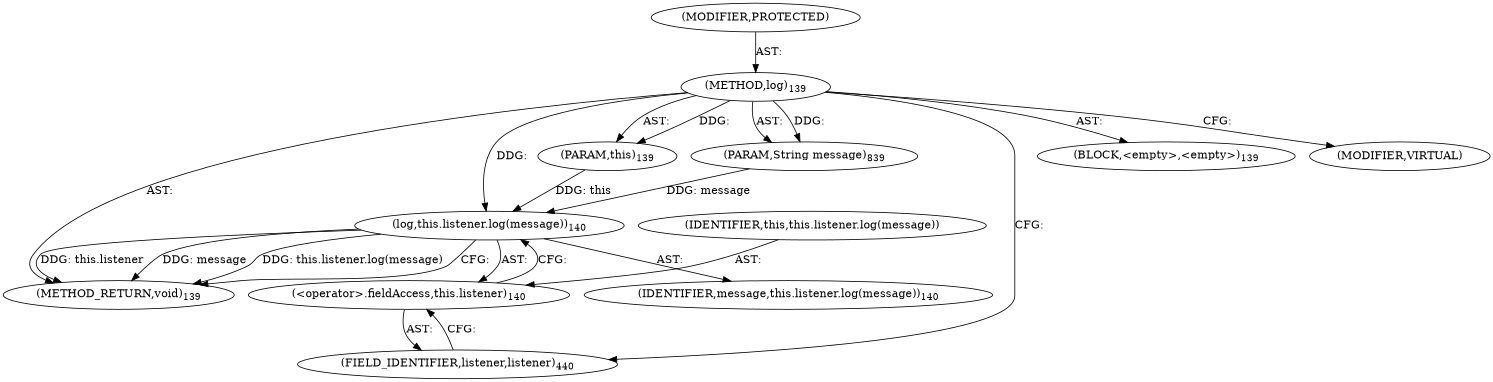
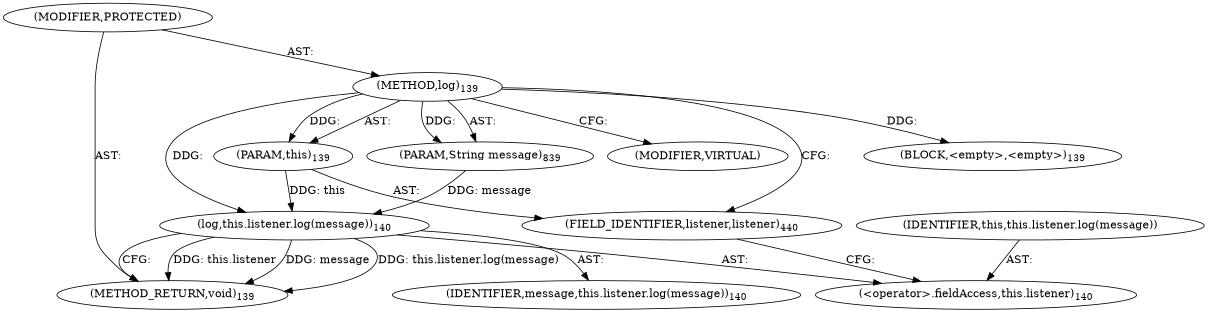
edge "(METHOD,log)" -> "(BLOCK,<empty>,<empty>)": label "AST: " -> "DDG: "
edge "(METHOD,log)" -> "(METHOD_RETURN,void)": now "(MODIFIER,PROTECTED)" -> "(METHOD_RETURN,void)"
edge "(<operator>.fieldAccess,this.listener)" -> "(log,this.listener.log(message))": removed, label "CFG:"
edge "(<operator>.fieldAccess,this.listener)" -> "(FIELD_IDENTIFIER,listener,listener)": now "(PARAM,this)" -> "(FIELD_IDENTIFIER,listener,listener)"
